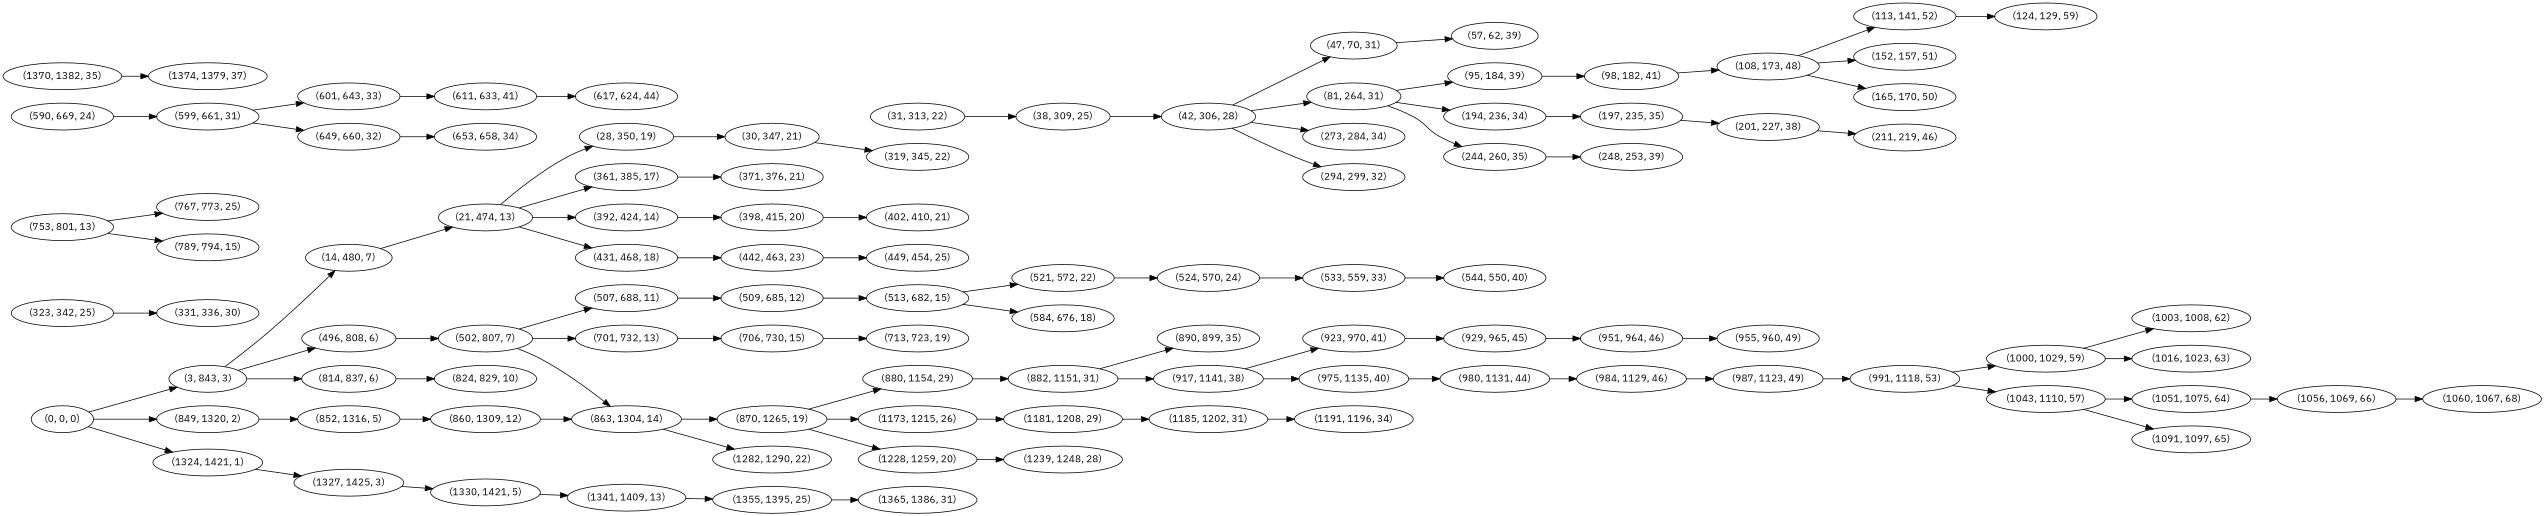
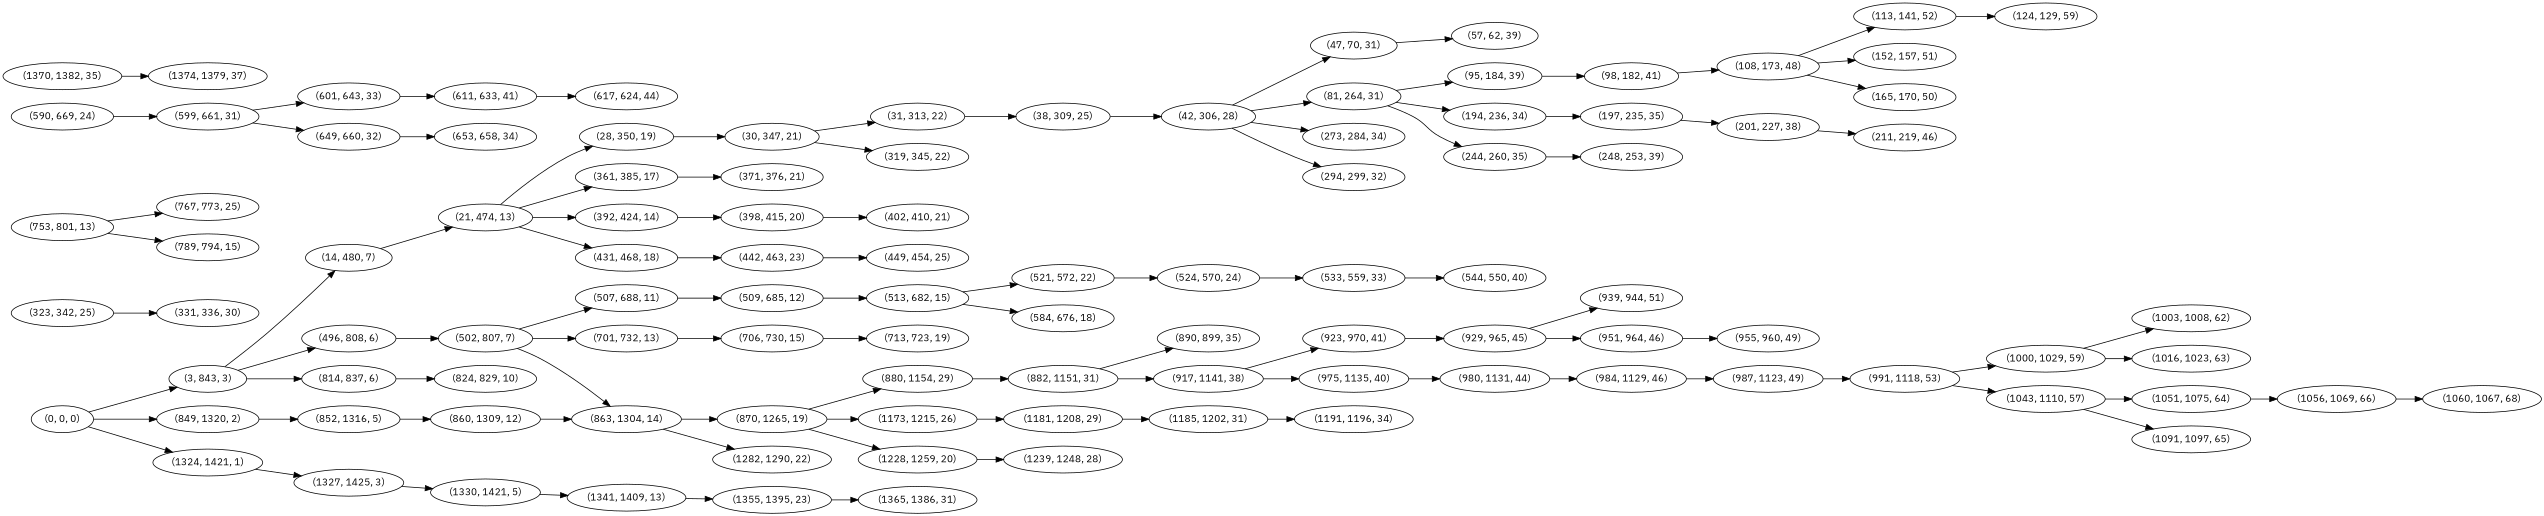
edge "(30, 347, 21)" -> "(31, 313, 22)": added
node "(939, 944, 51)": added
node "(1355, 1395, 25)": label "(1355, 1395, 25)" -> "(1355, 1395, 23)"
